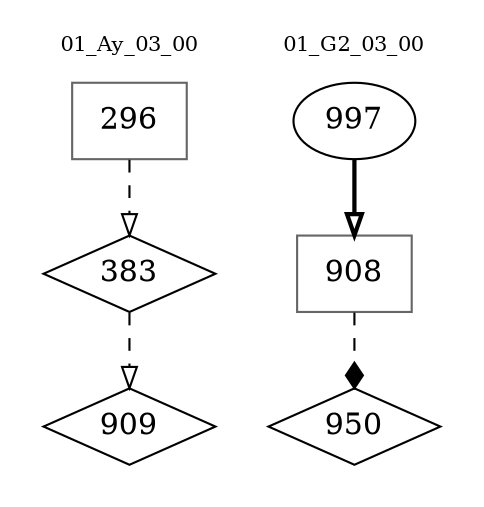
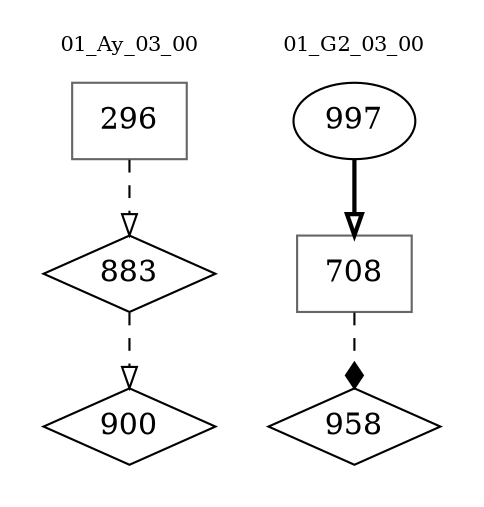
node "383": label "383" -> "883"
node "908": label "908" -> "708"
node "909": label "909" -> "900"
node "950": label "950" -> "958"
